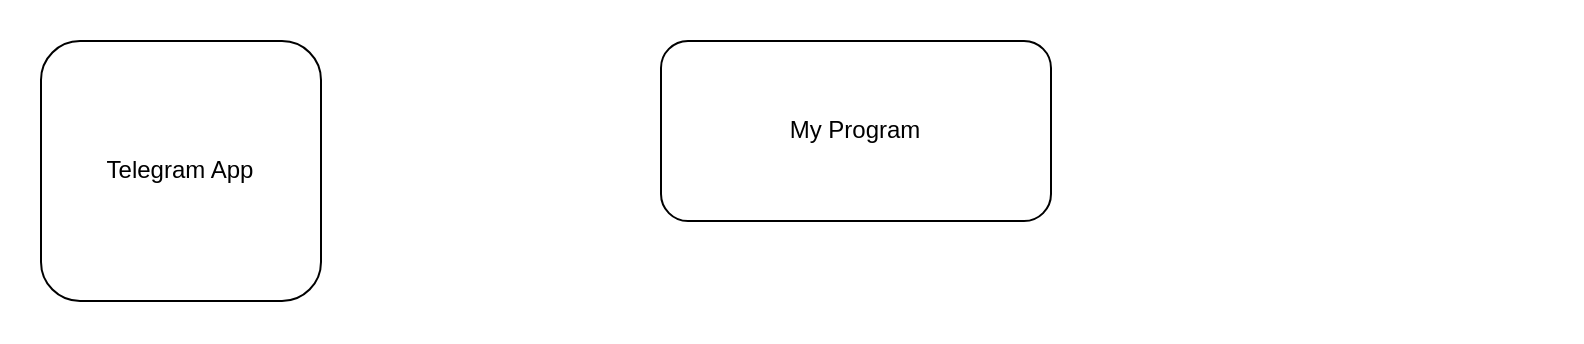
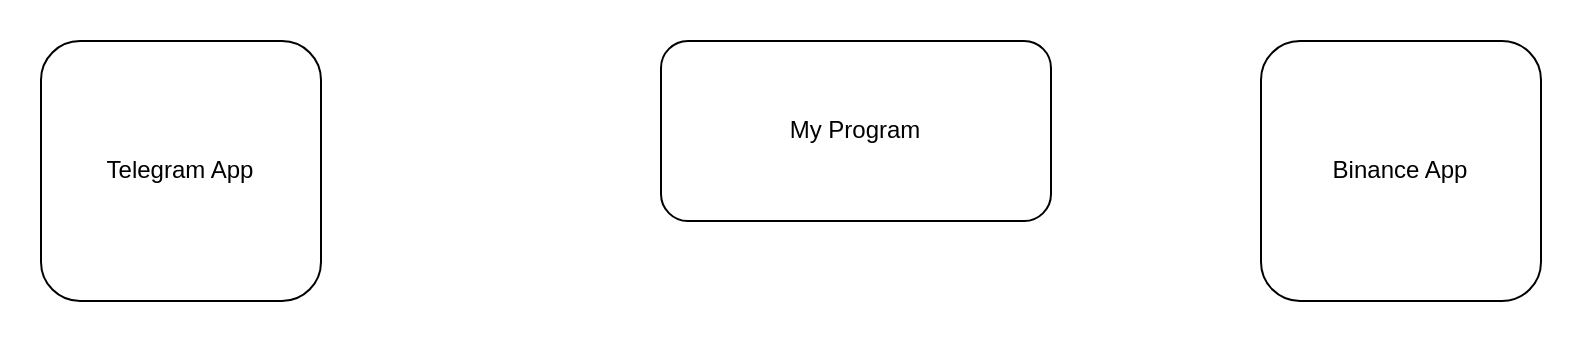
node "Binance App": added
